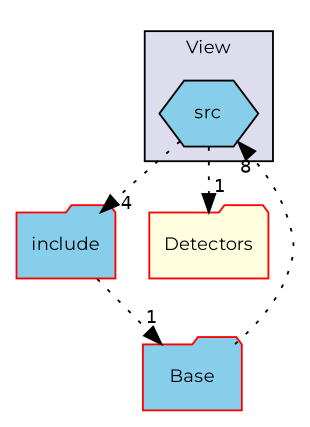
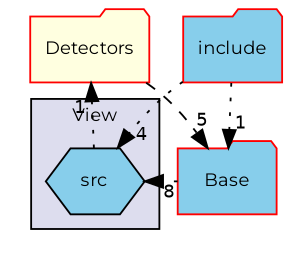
edge "Detectors" -> "Base": added
edge "src" -> "include": reversed
